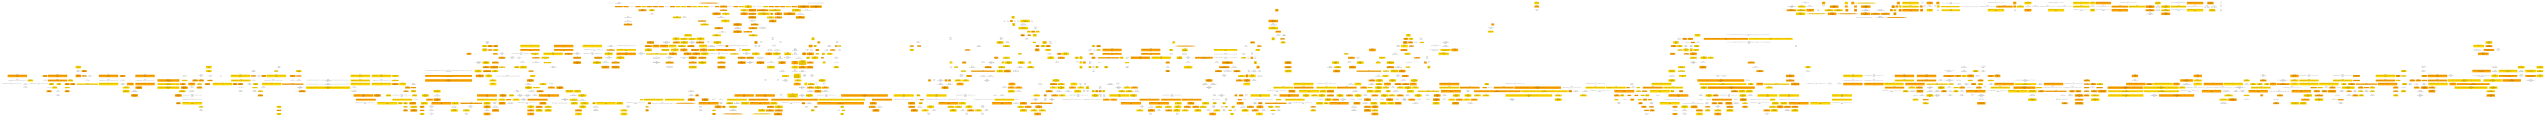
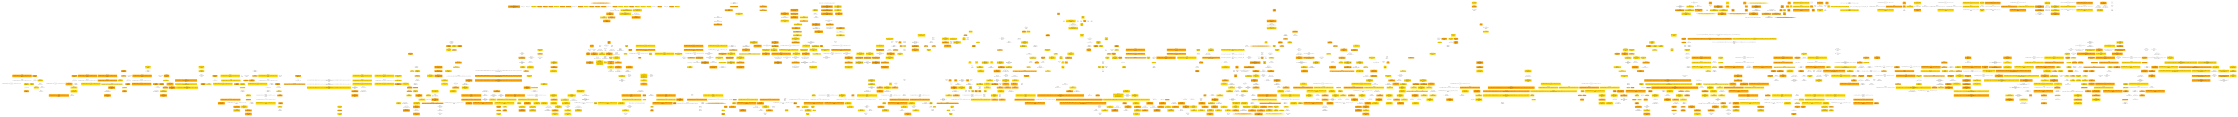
node "CE0x5215ad0": removed
